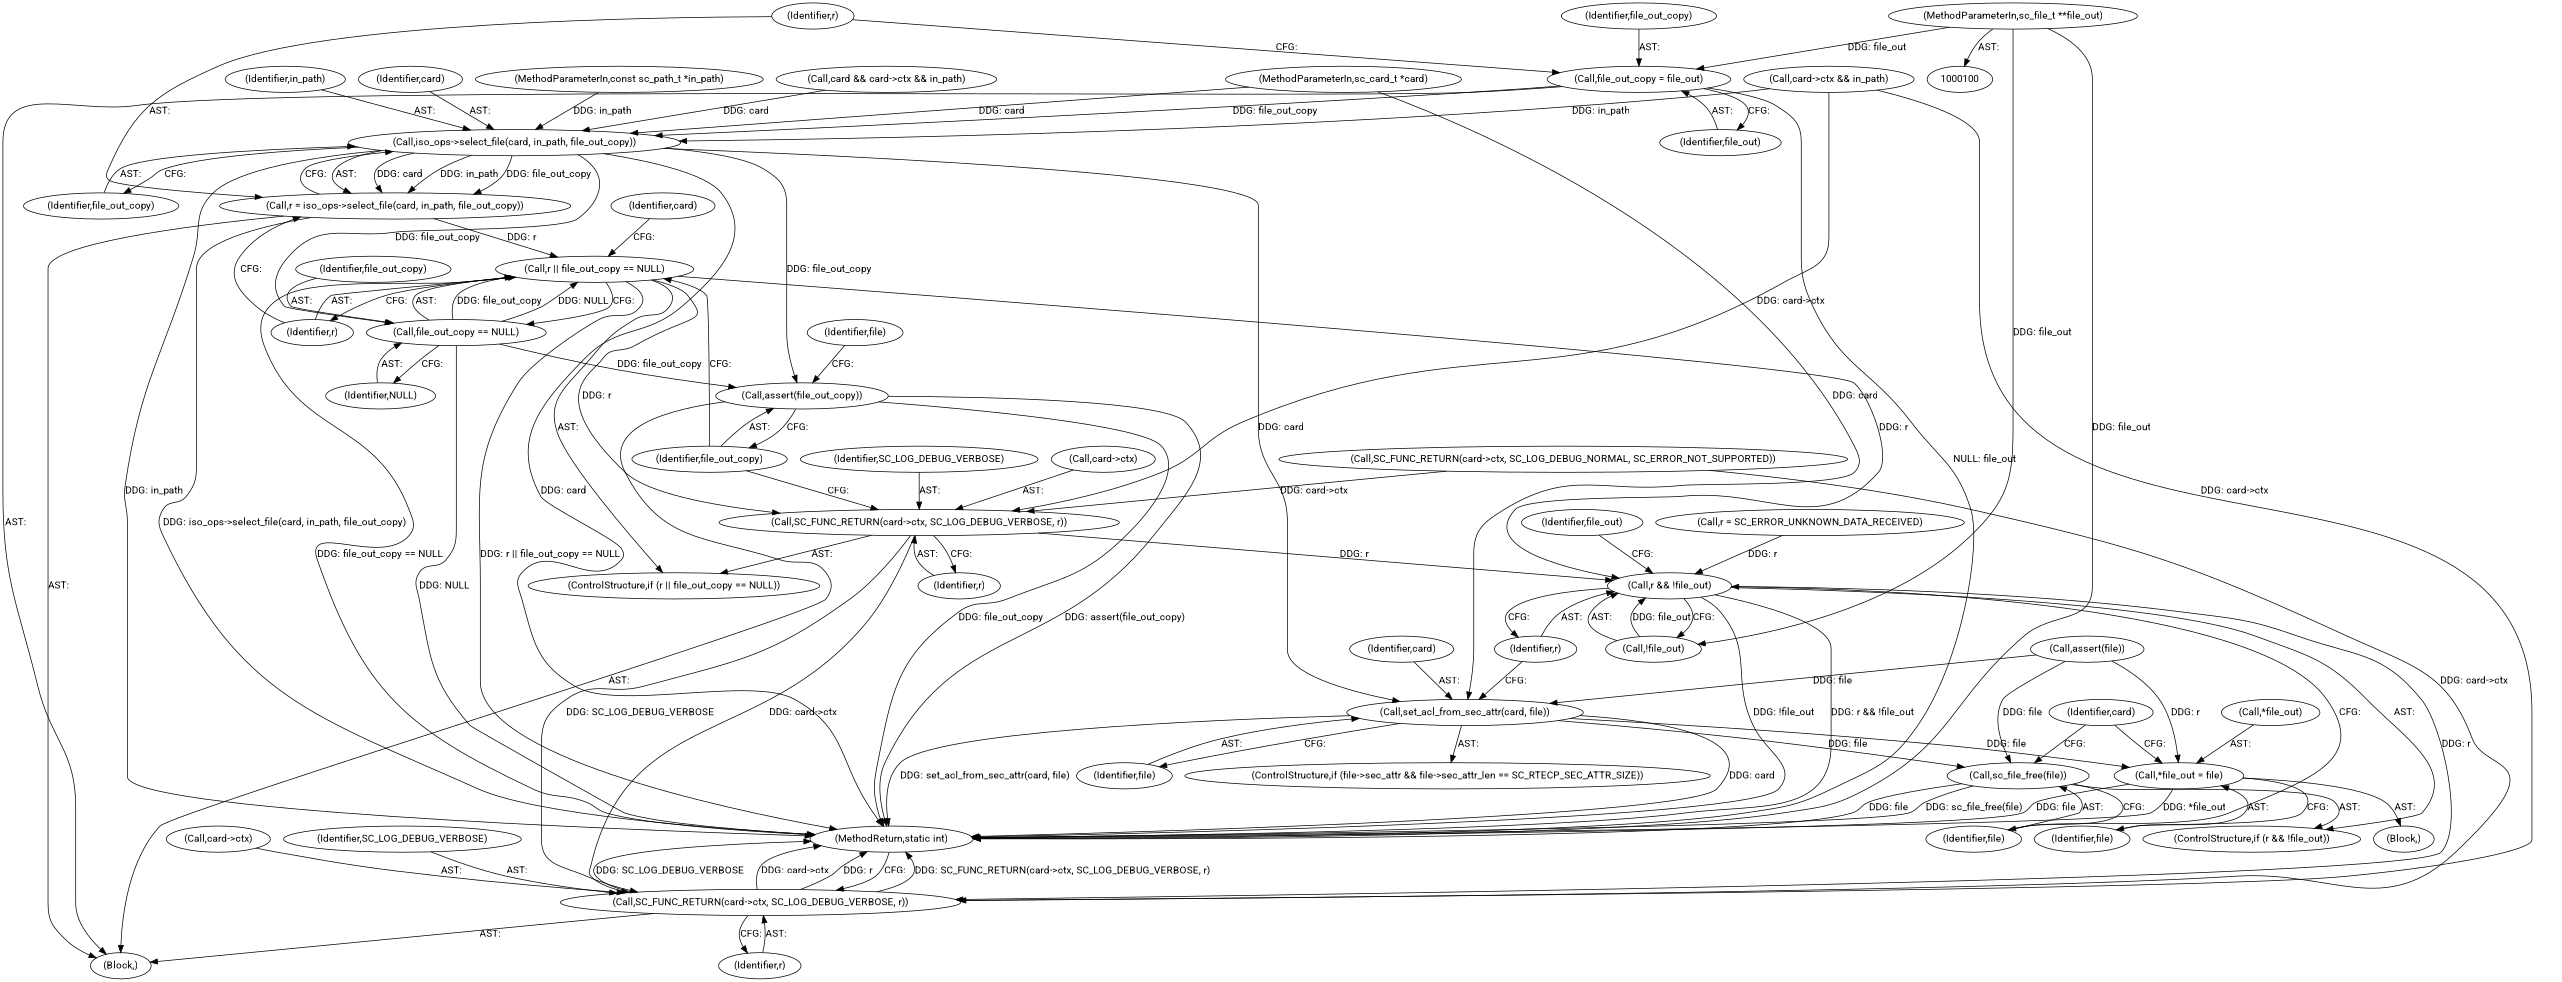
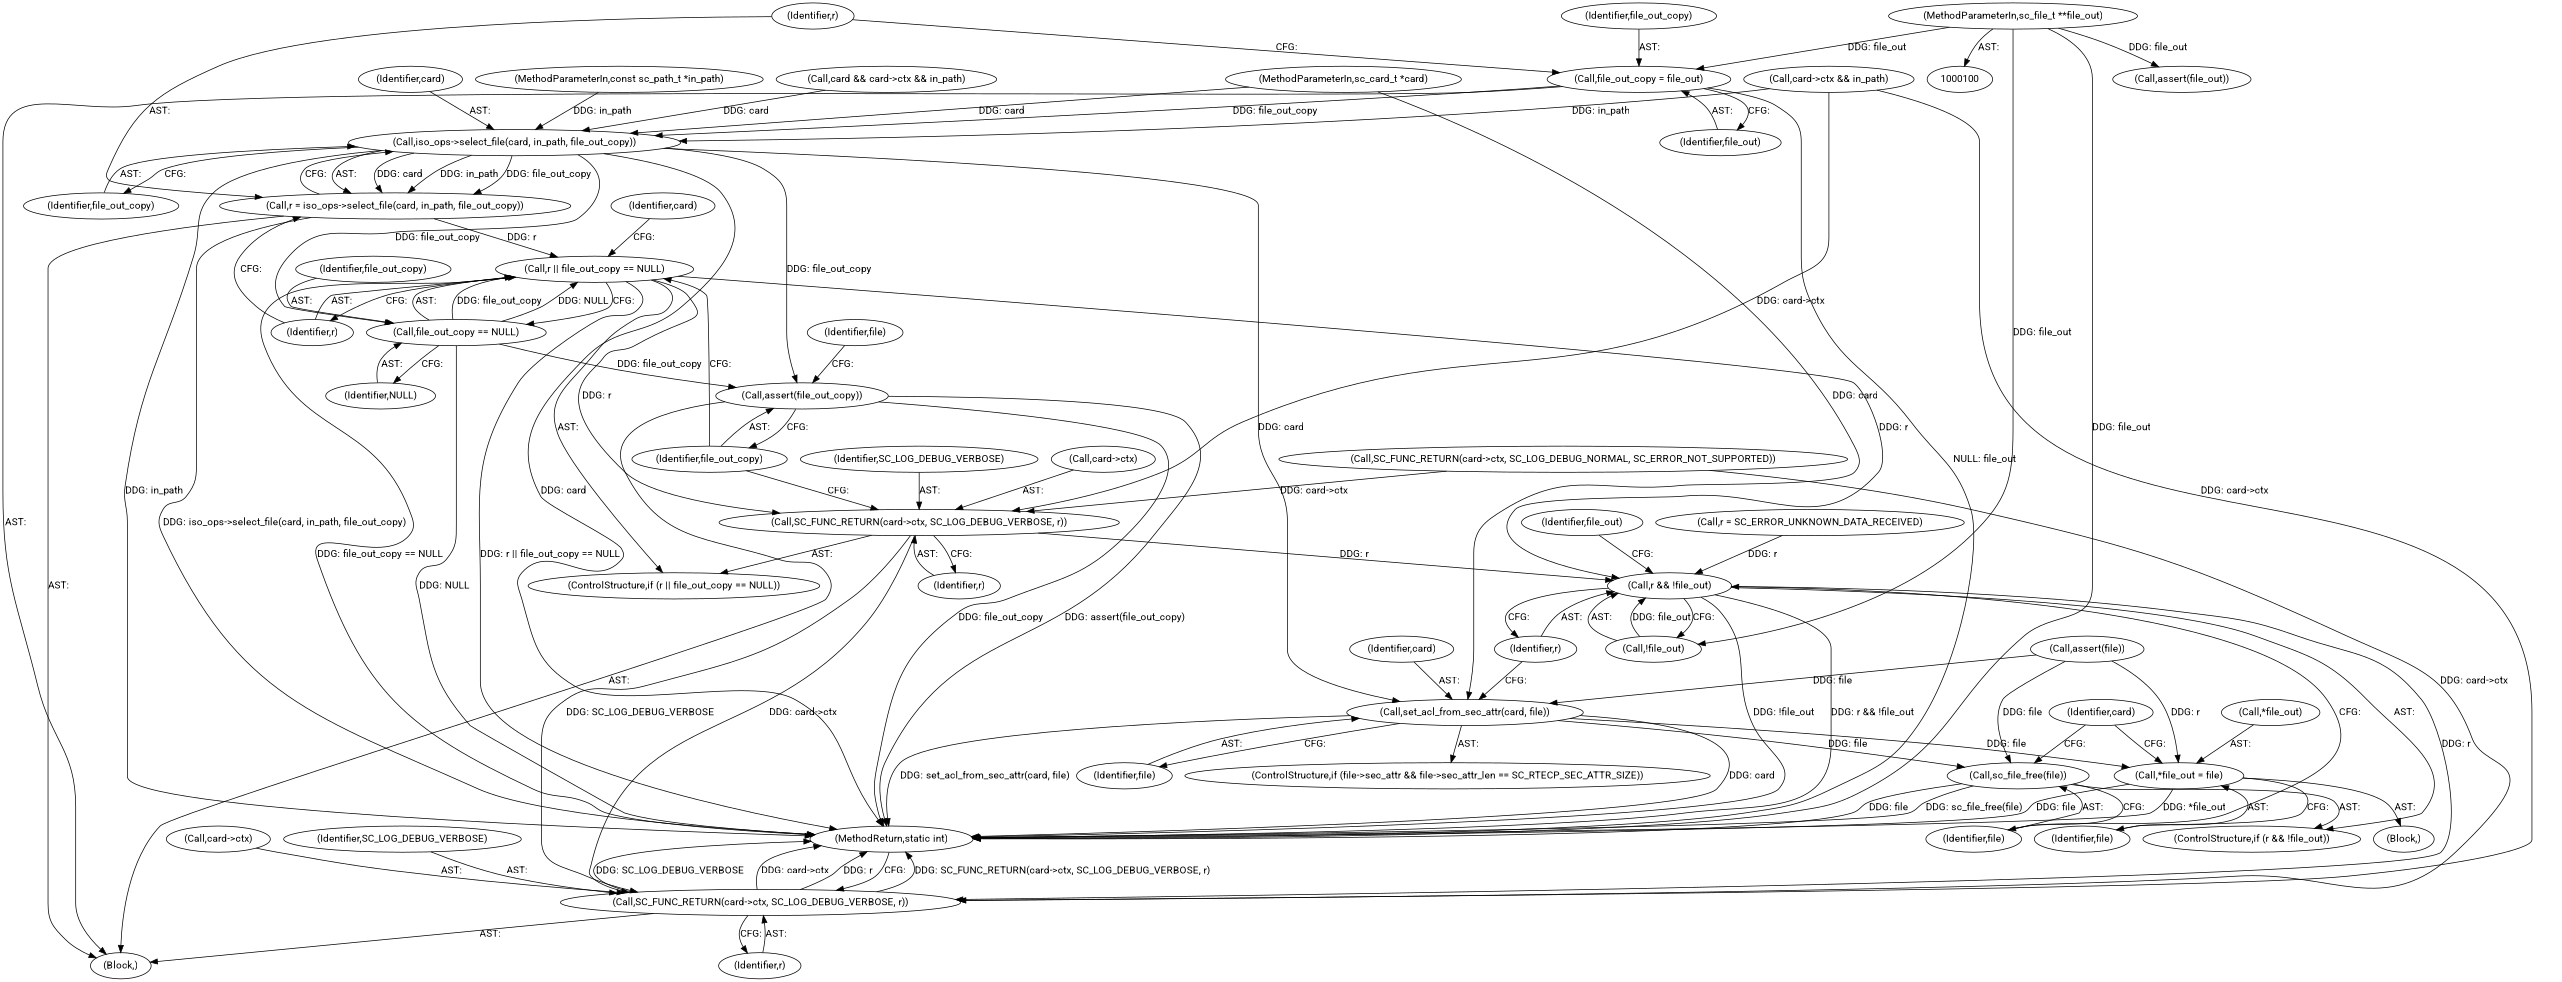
node "(Identifier,in_path)": removed
node "(Call,assert(file_out))": added
